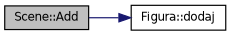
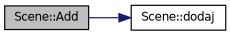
node "Figura::dodaj": label "Figura::dodaj" -> "Scene::dodaj"
